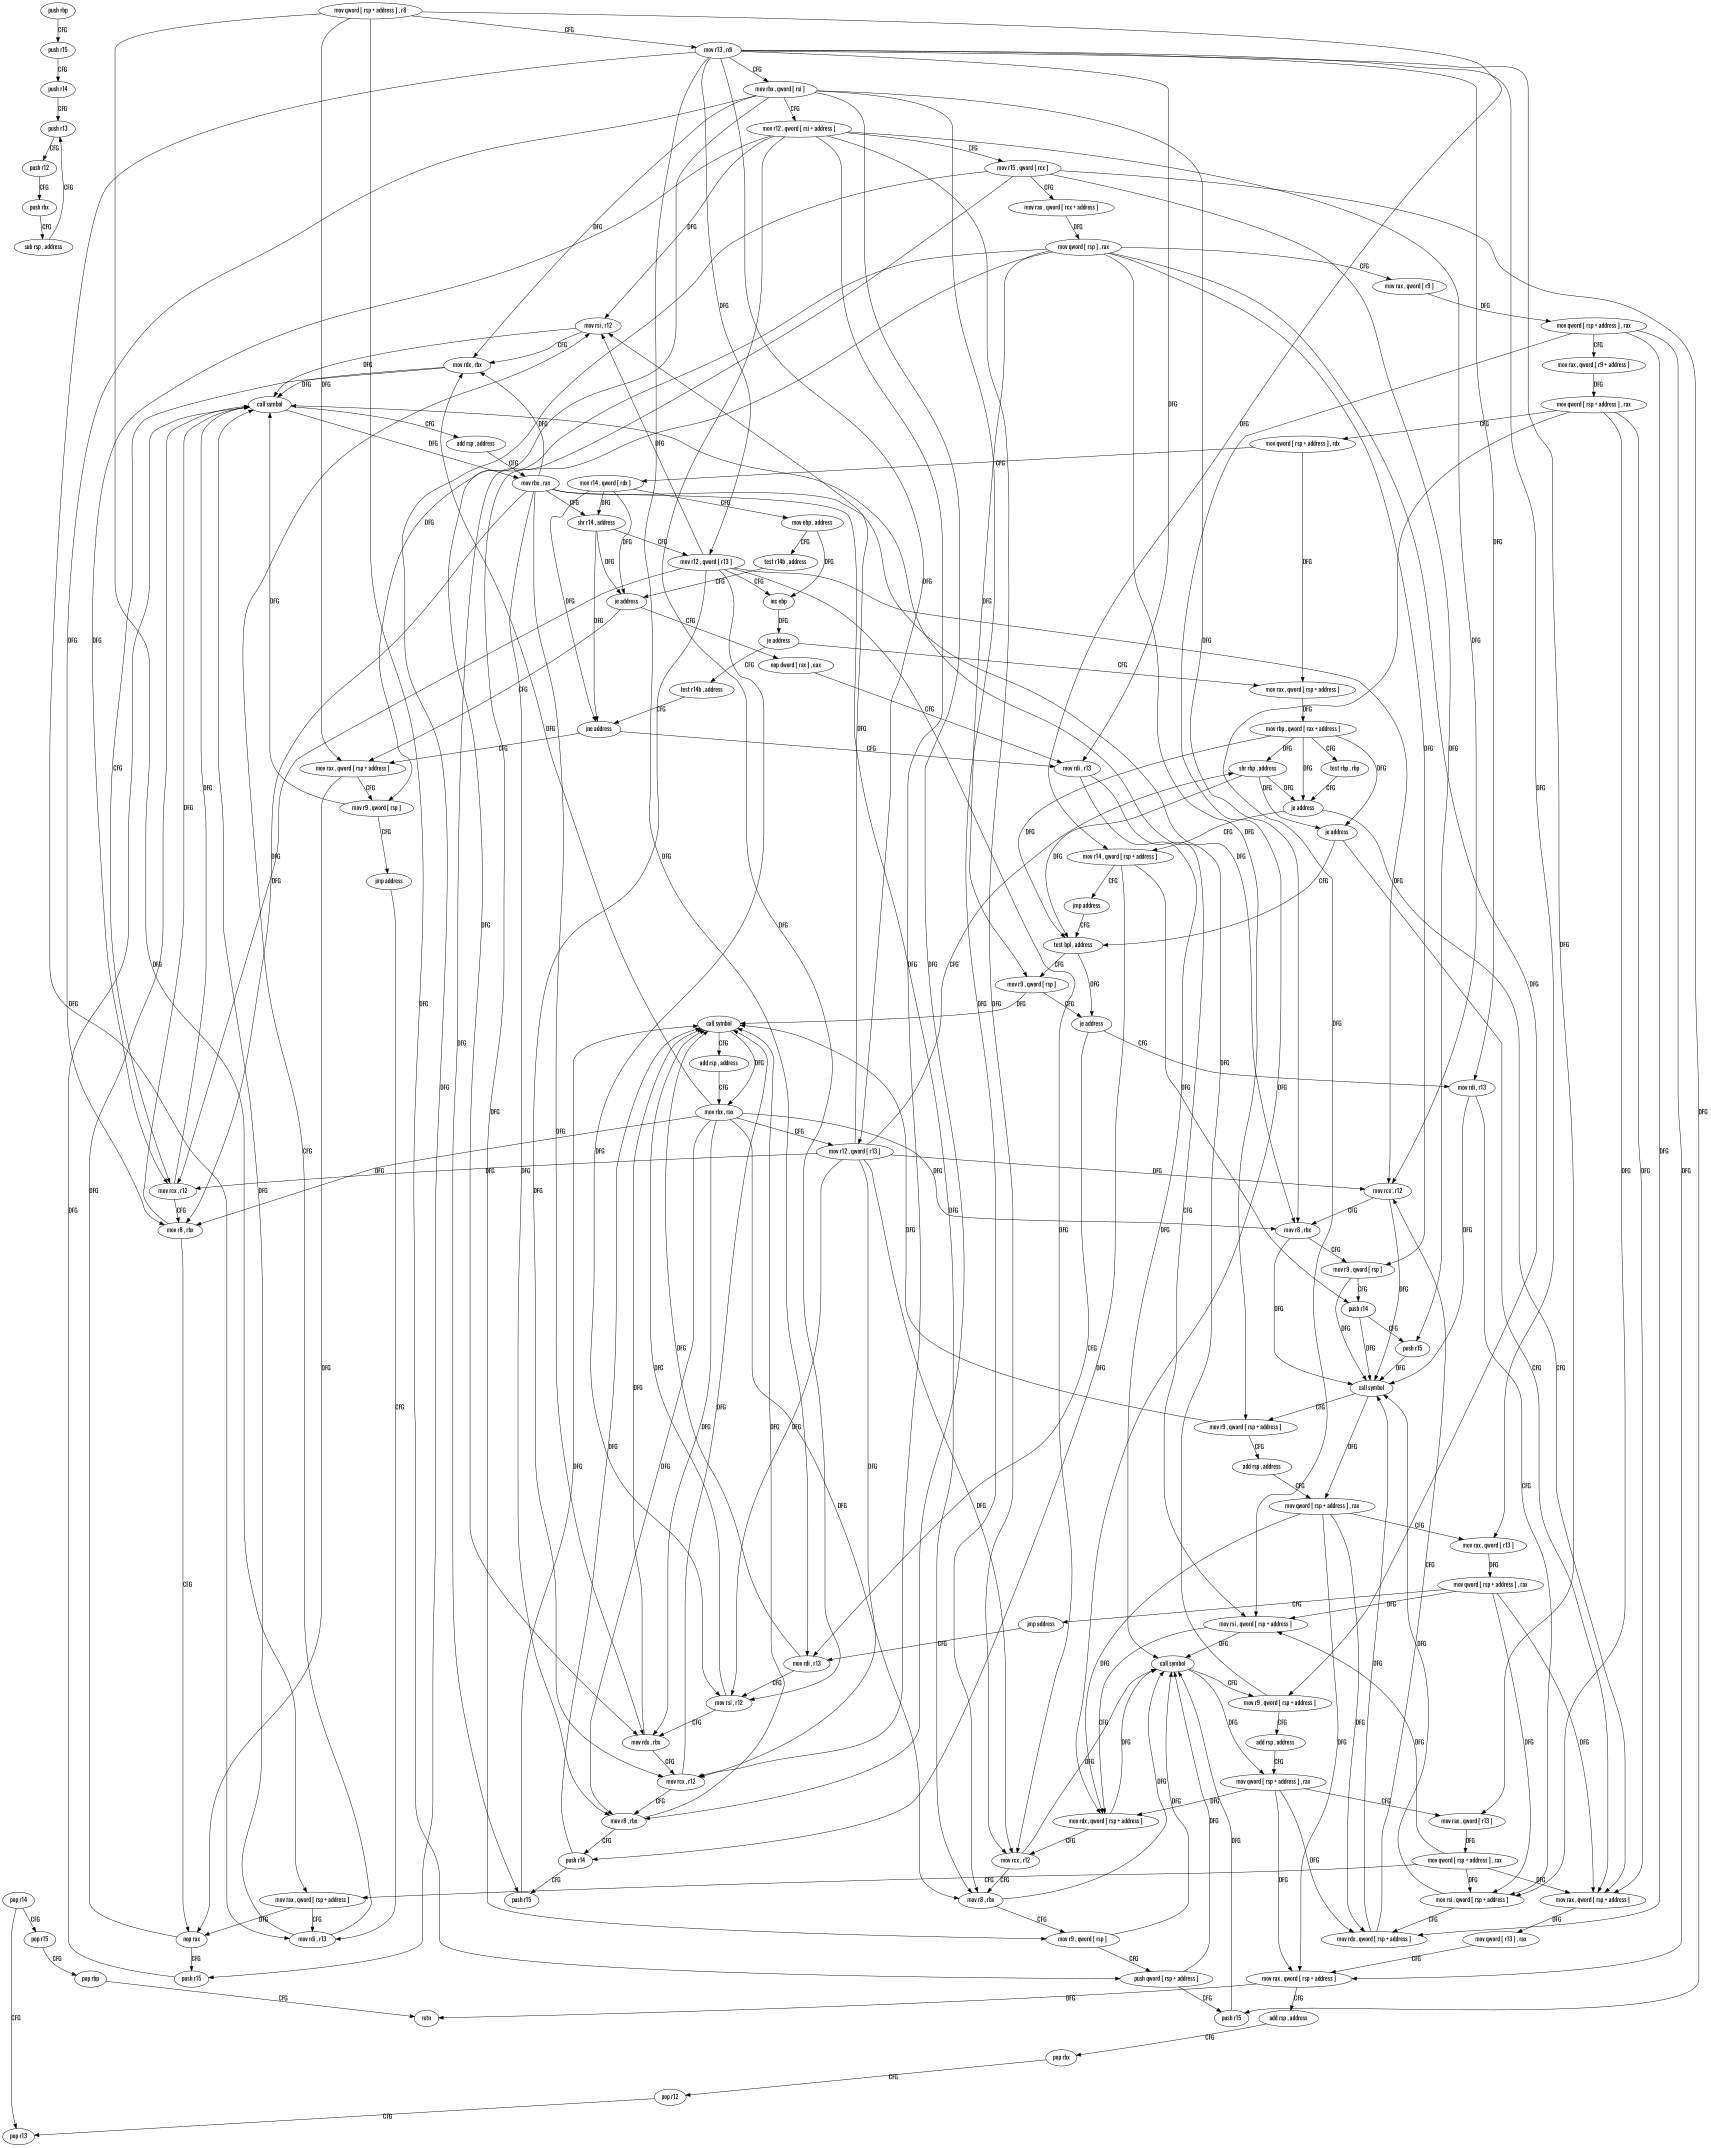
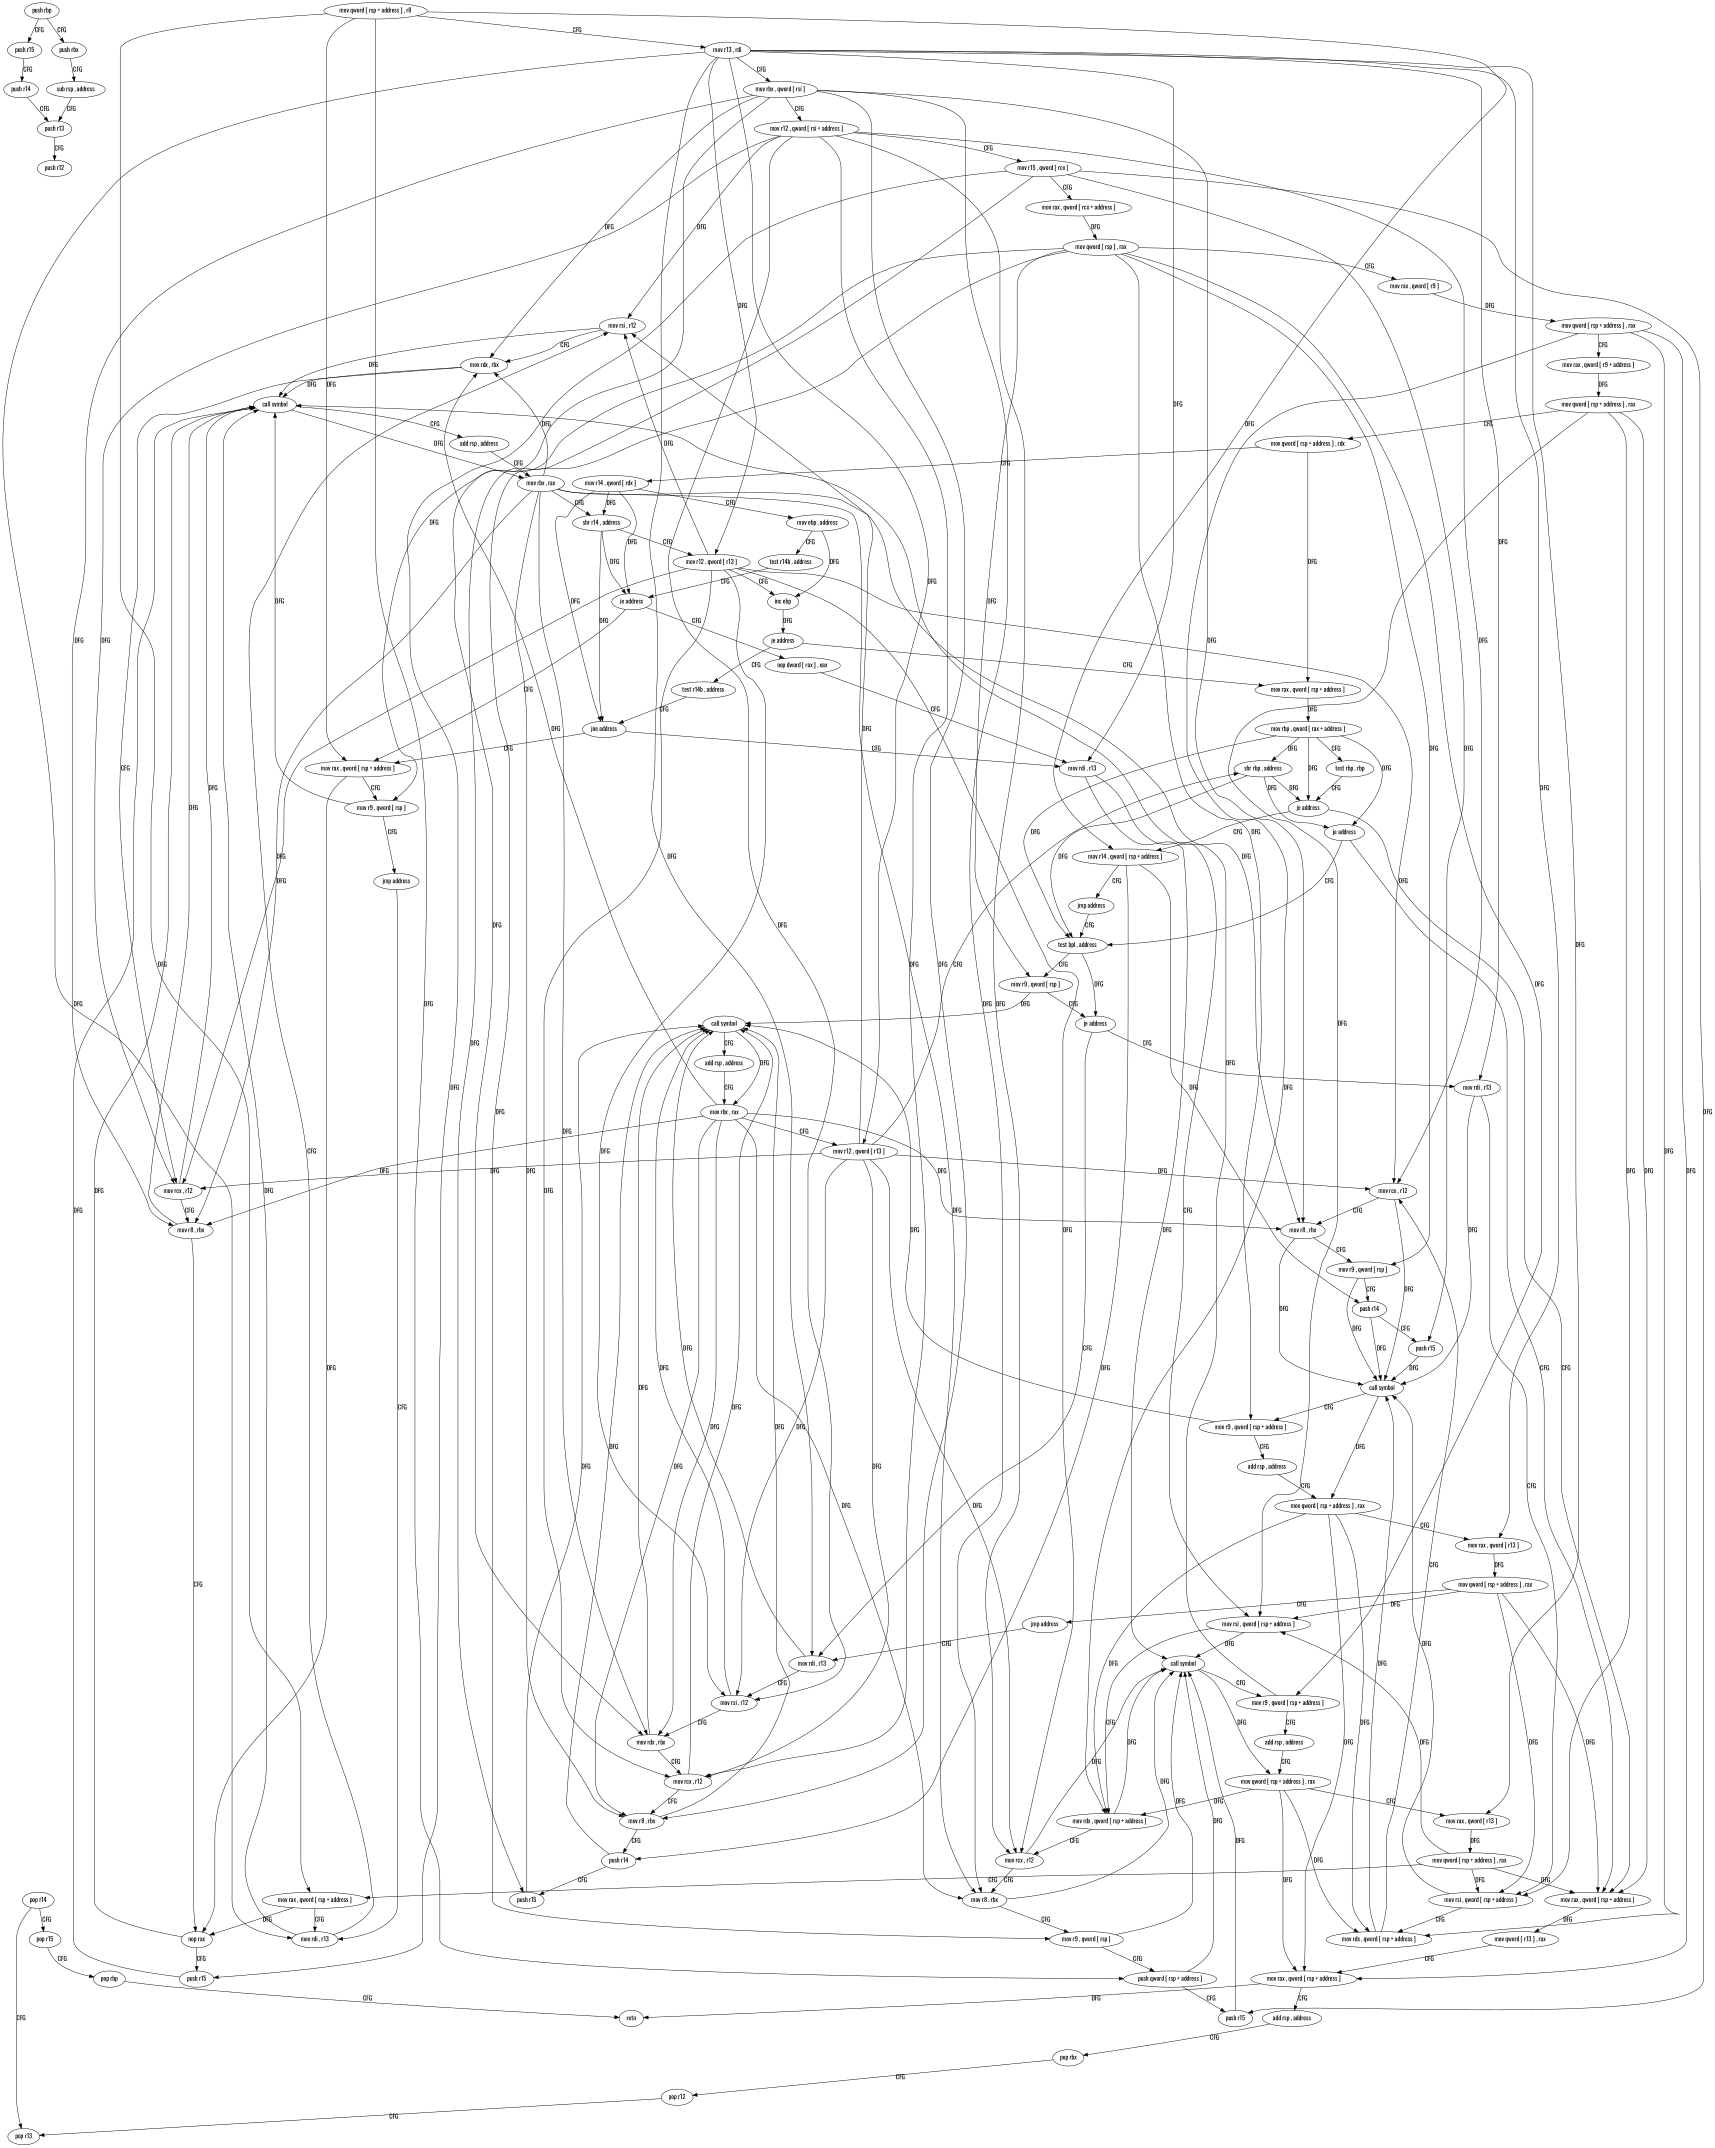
edge "push r12" -> "push rbx": now "push rbp" -> "push rbx"
